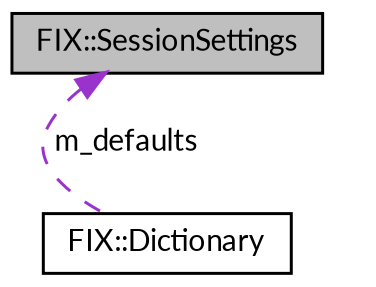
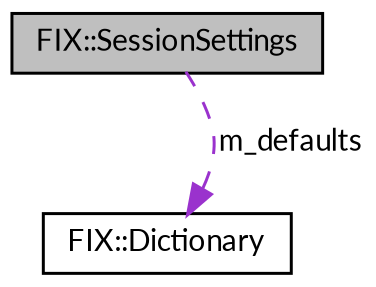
edge "FIX::Dictionary" -> "FIX::SessionSettings": reversed
